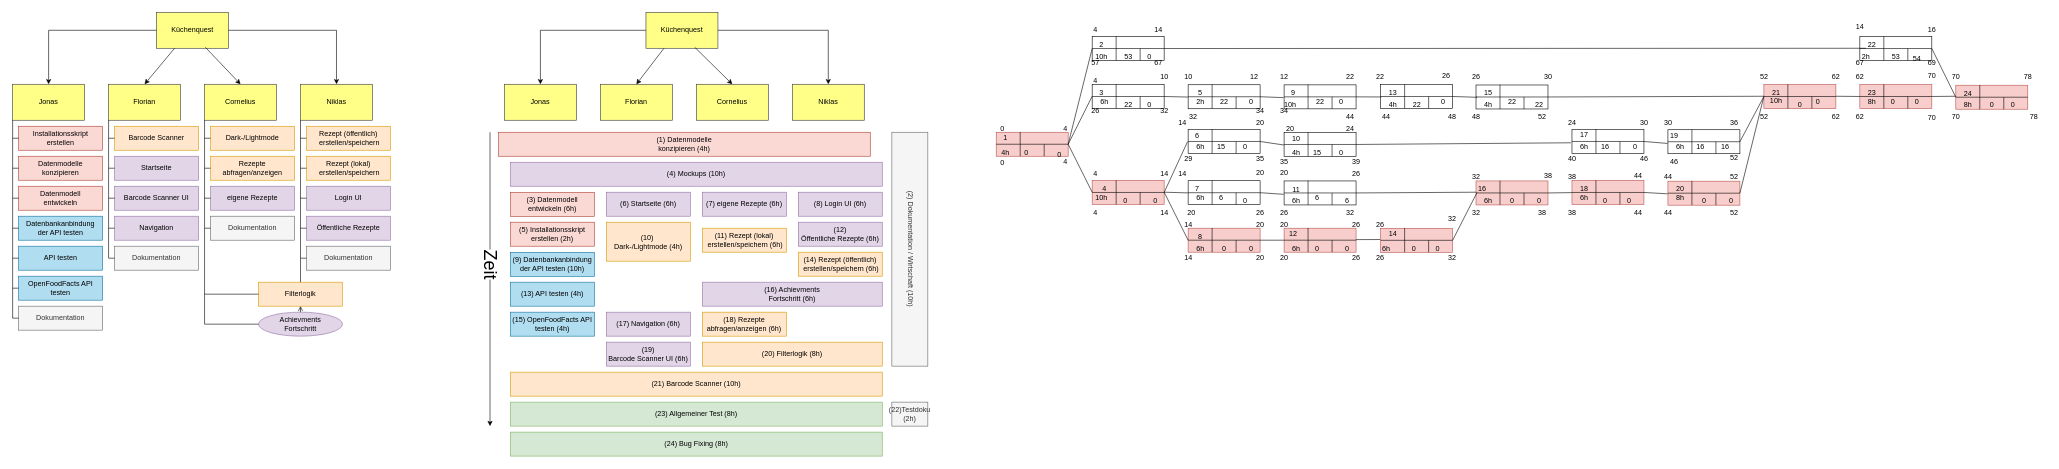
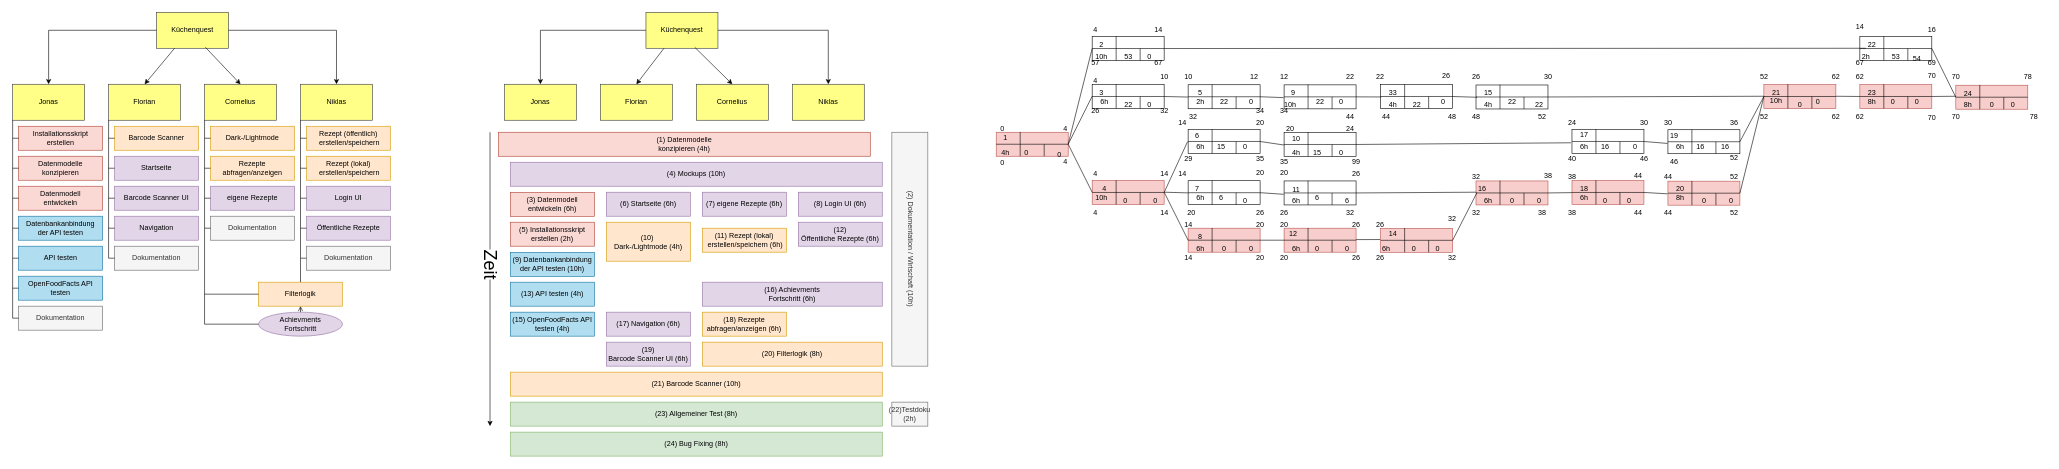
node "13": label "13" -> "33"
node "39": label "39" -> "99"
node "(14) Rezept (öffentlich) erstellen/speichern (6h)": removed
